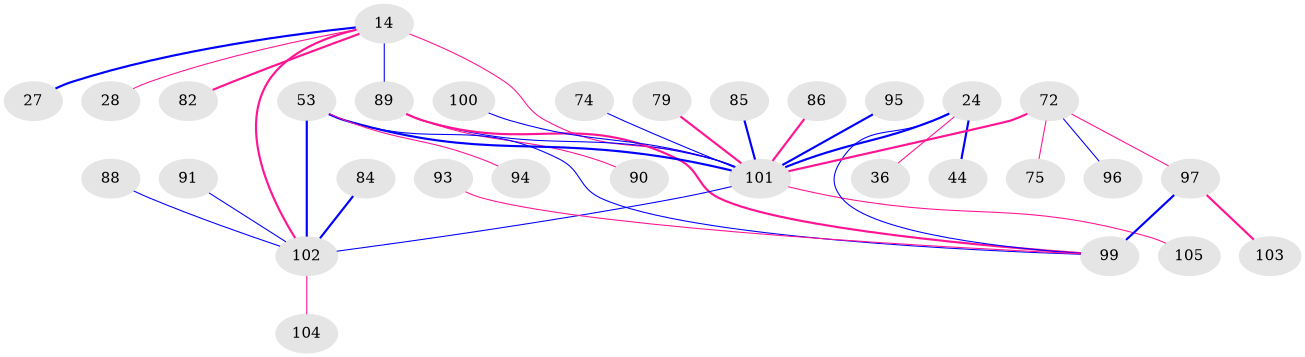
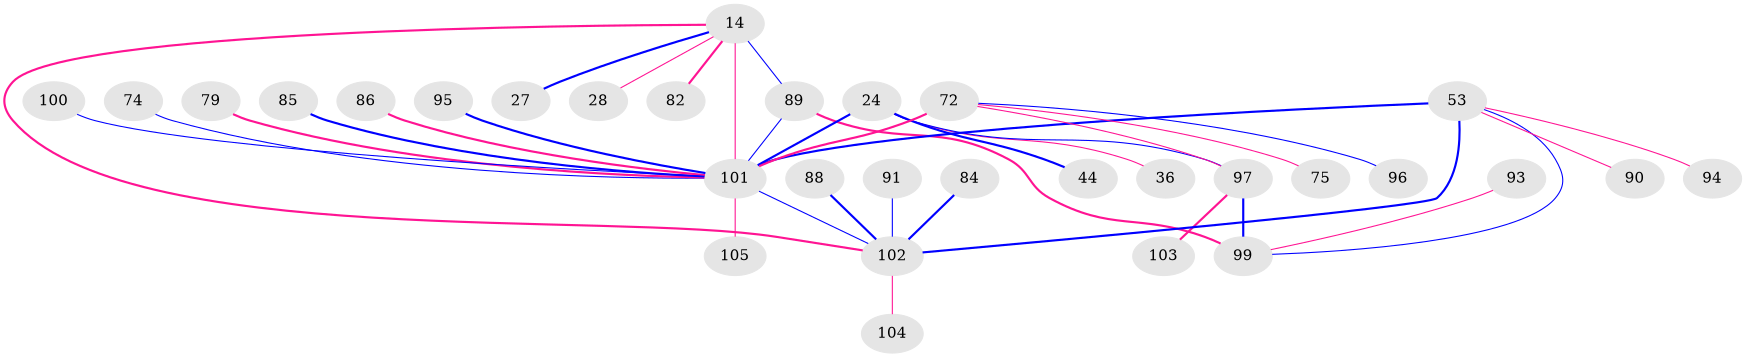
edge "89" -- "90": now "53" -- "90"
edge "88" -- "102": style solid -> bold
edge "24" -- "99": now "24" -- "97"
